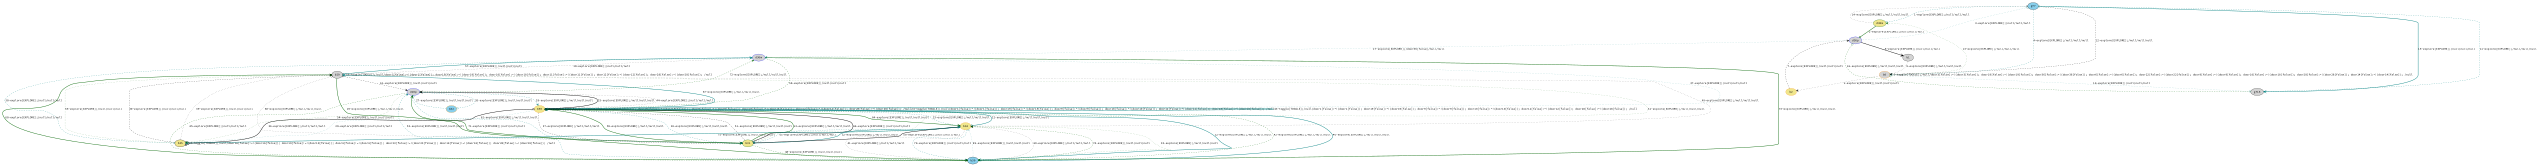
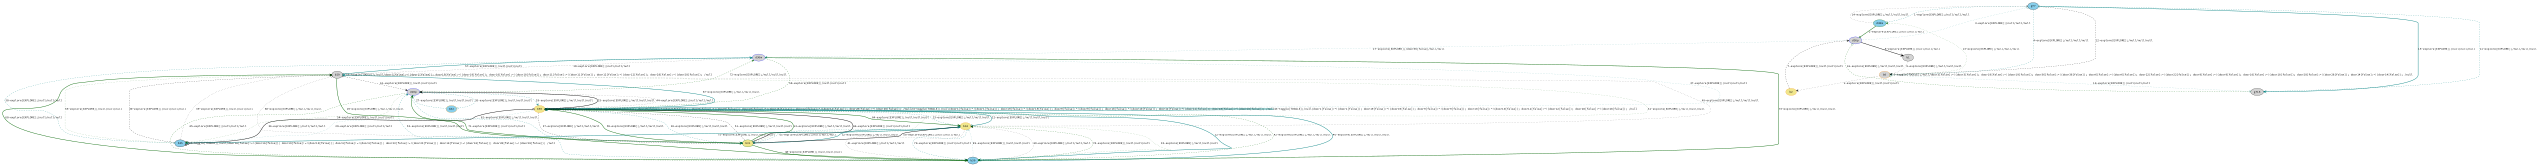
node "d38m": fillcolor khaki -> skyblue
node "b35": fillcolor khaki -> skyblue
edge "b31" -> "b30": style dashed -> bold
